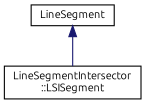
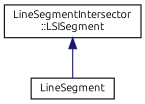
edge "LineSegmentIntersector ::LSISegment" -> "LineSegment": reversed
